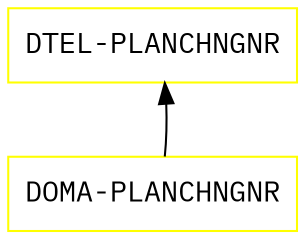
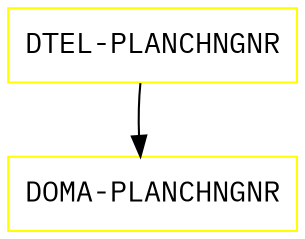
edge "DOMA-PLANCHNGNR" -> "DTEL-PLANCHNGNR": reversed
